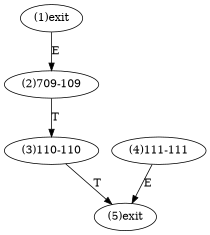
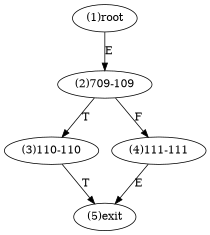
node "(1)exit": label "(1)exit" -> "(1)root"
edge "(2)709-109" -> "(4)111-111": added, label "F"
